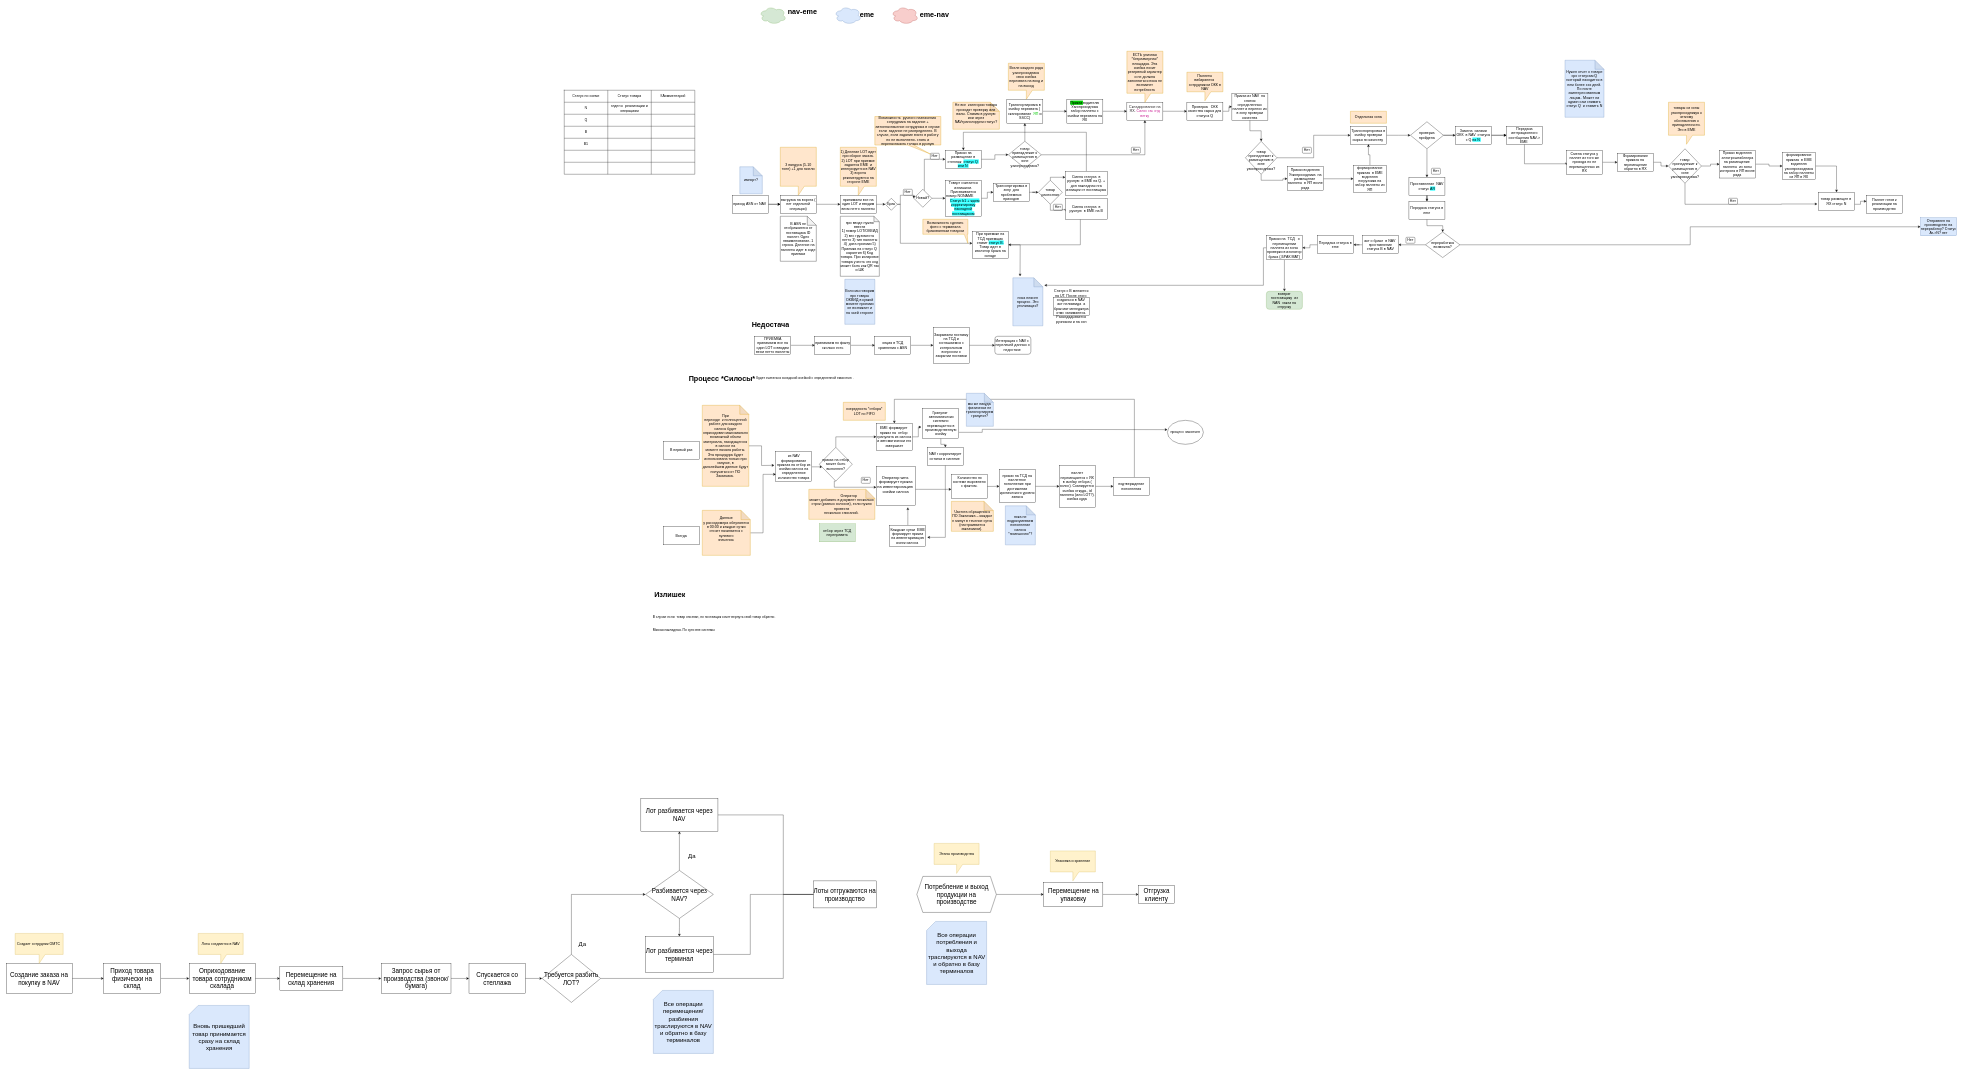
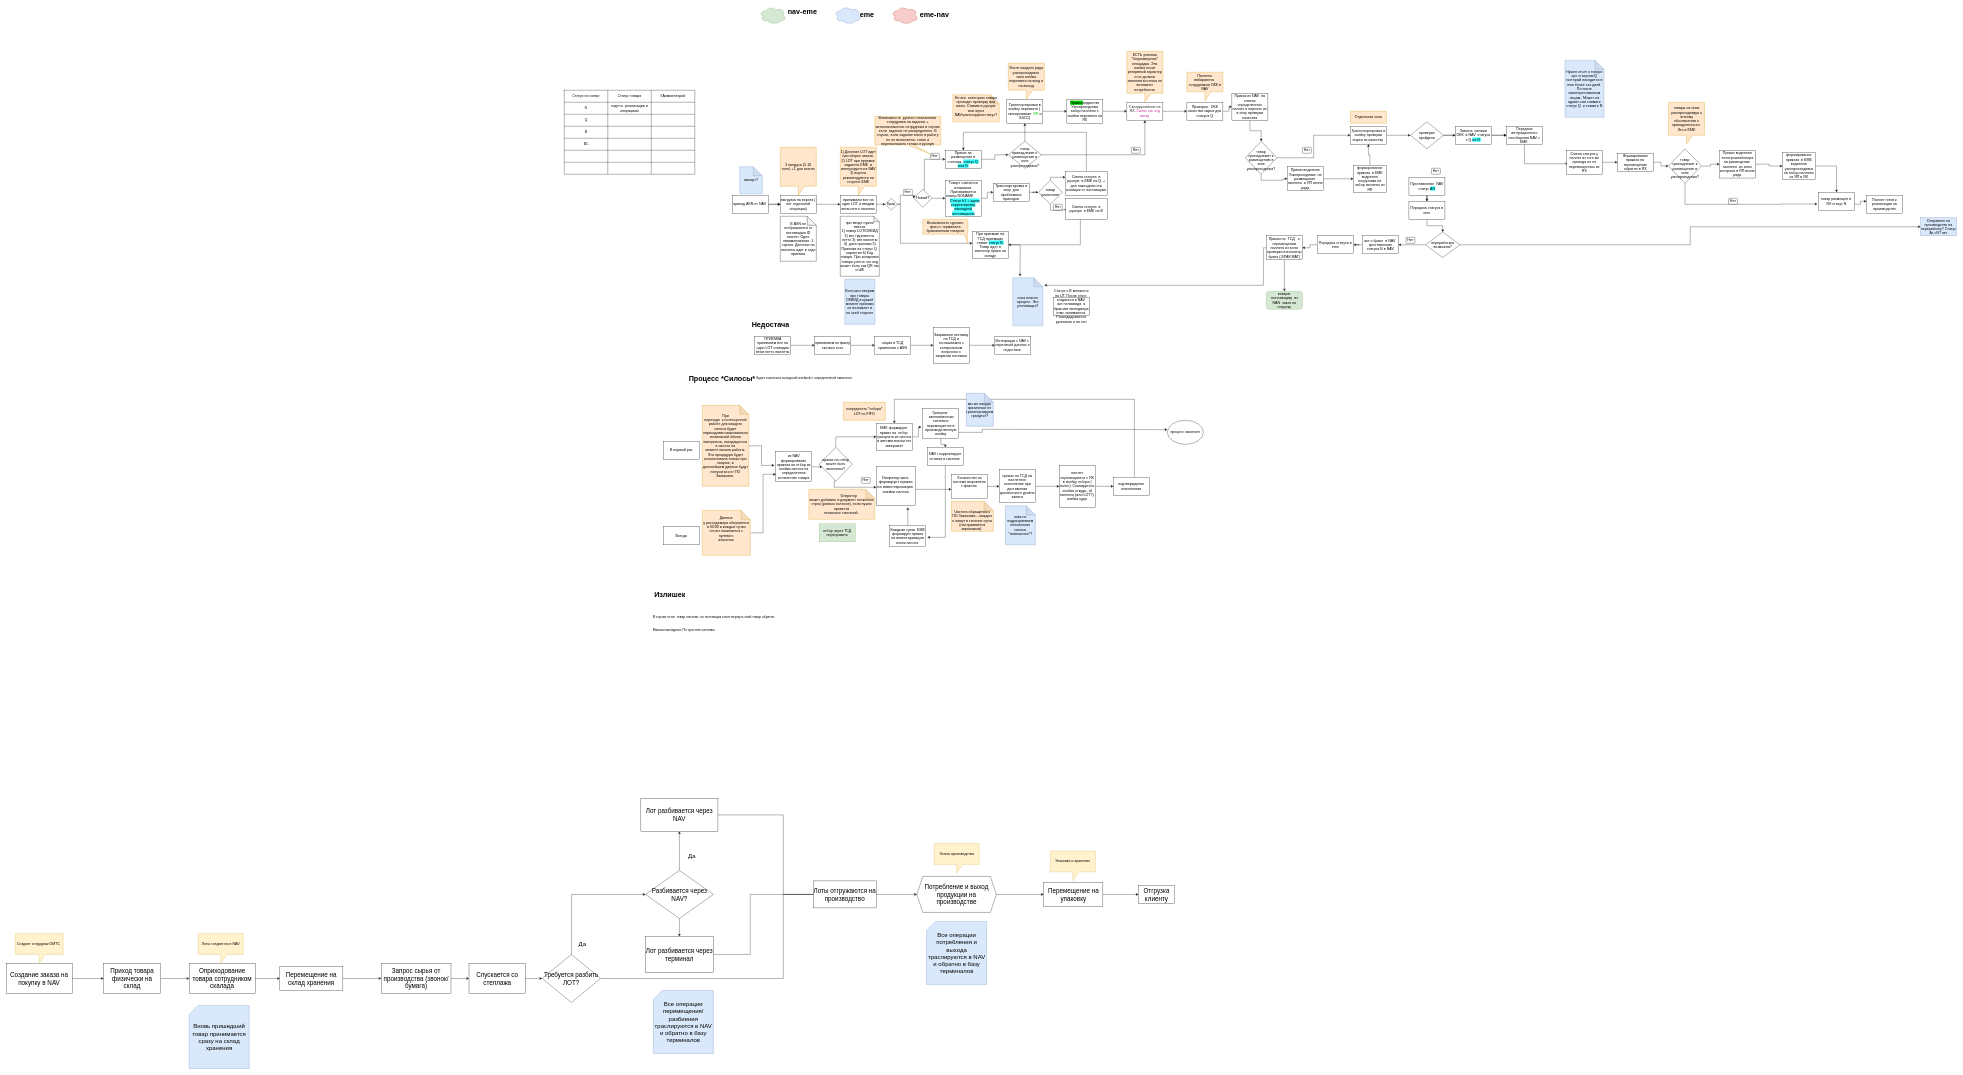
node "Не все категории товара проходят проверку или валы. Ставим в ручную иои через NAVтранслируем статус?": moved (976, 116) -> (976, 108)
edge "проверка пройдена" -> "Проставление NAV статус AR": removed
node "Интеграция с NAV c перелачей данных о недостаче": shape rounded rectangle -> rectangle
edge "Лоты отгружаются на производство" -> "Потребление и выход продукции на производстве": added
